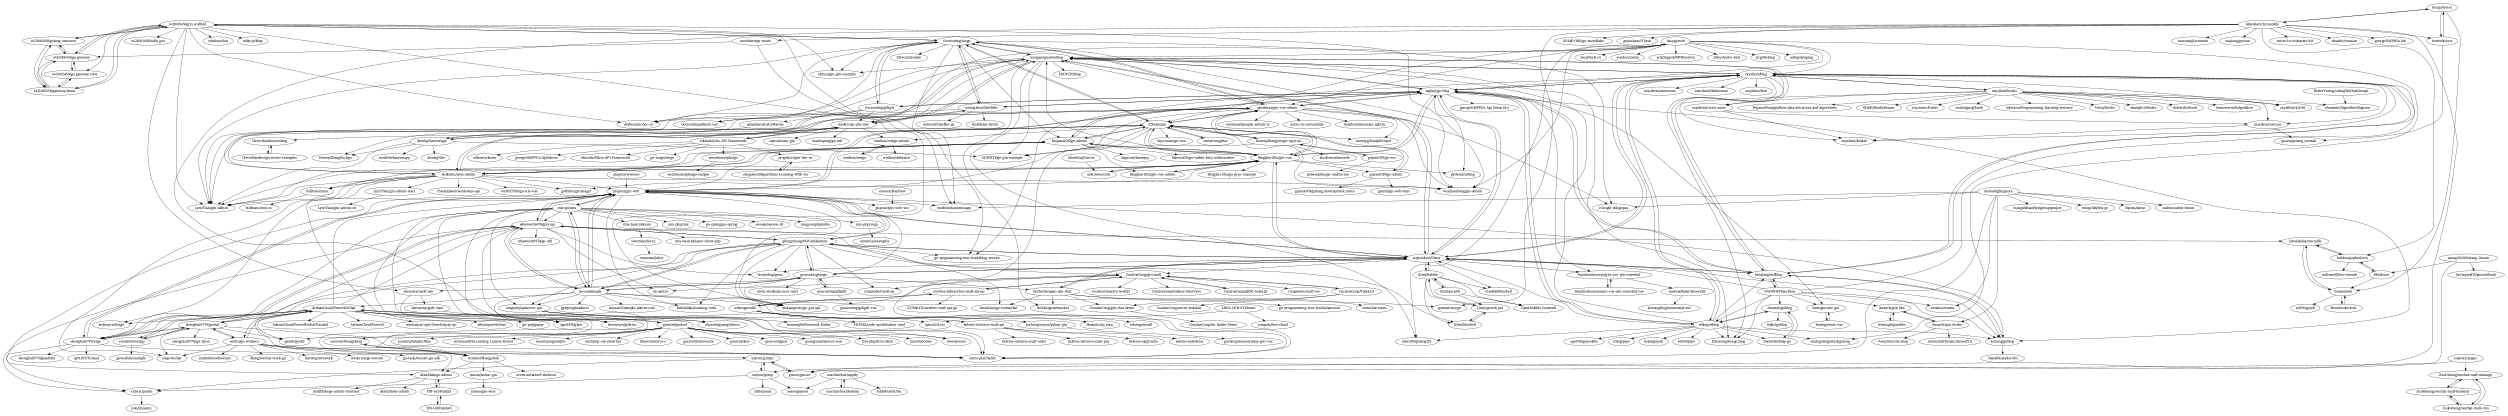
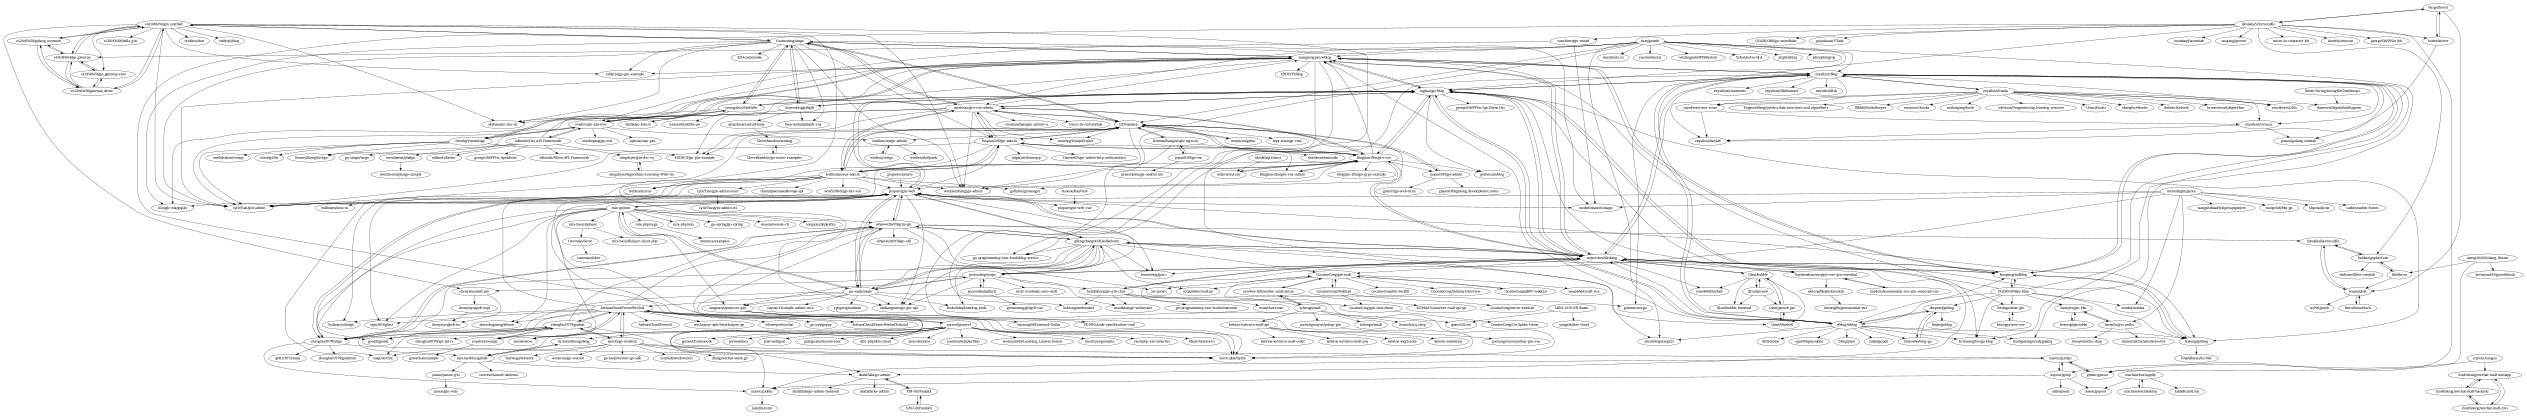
node "GoAdminGroup/go-admin": removed
node "wx85275161/go-iris-vue": label "wx85275161/go-iris-vue" -> "wx85278161/go-iris-vue"
node "wejectchen/Urinx": label "wejectchen/Urinx" -> "wejectchen/Ginblog"
